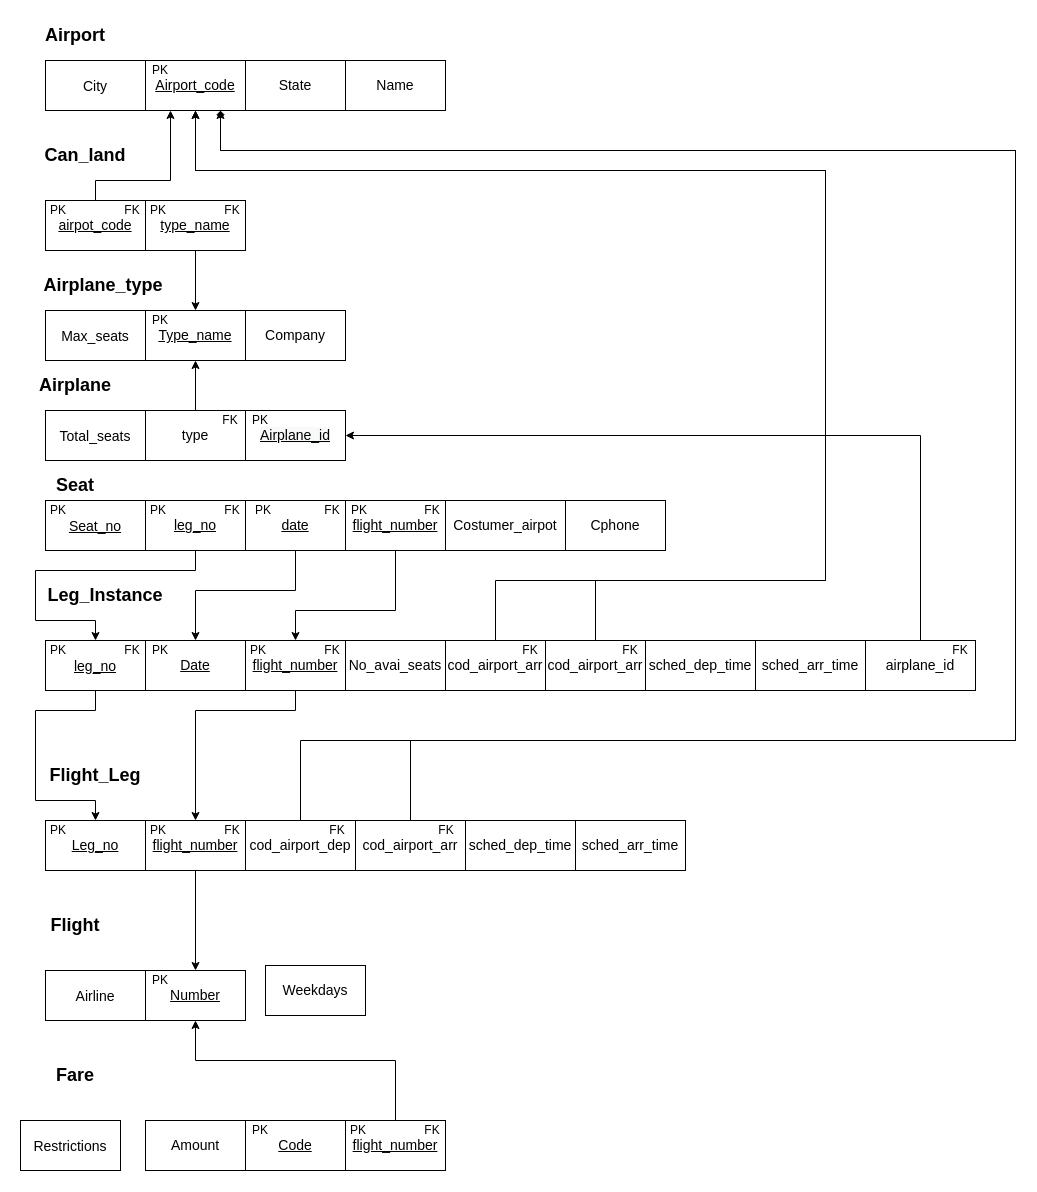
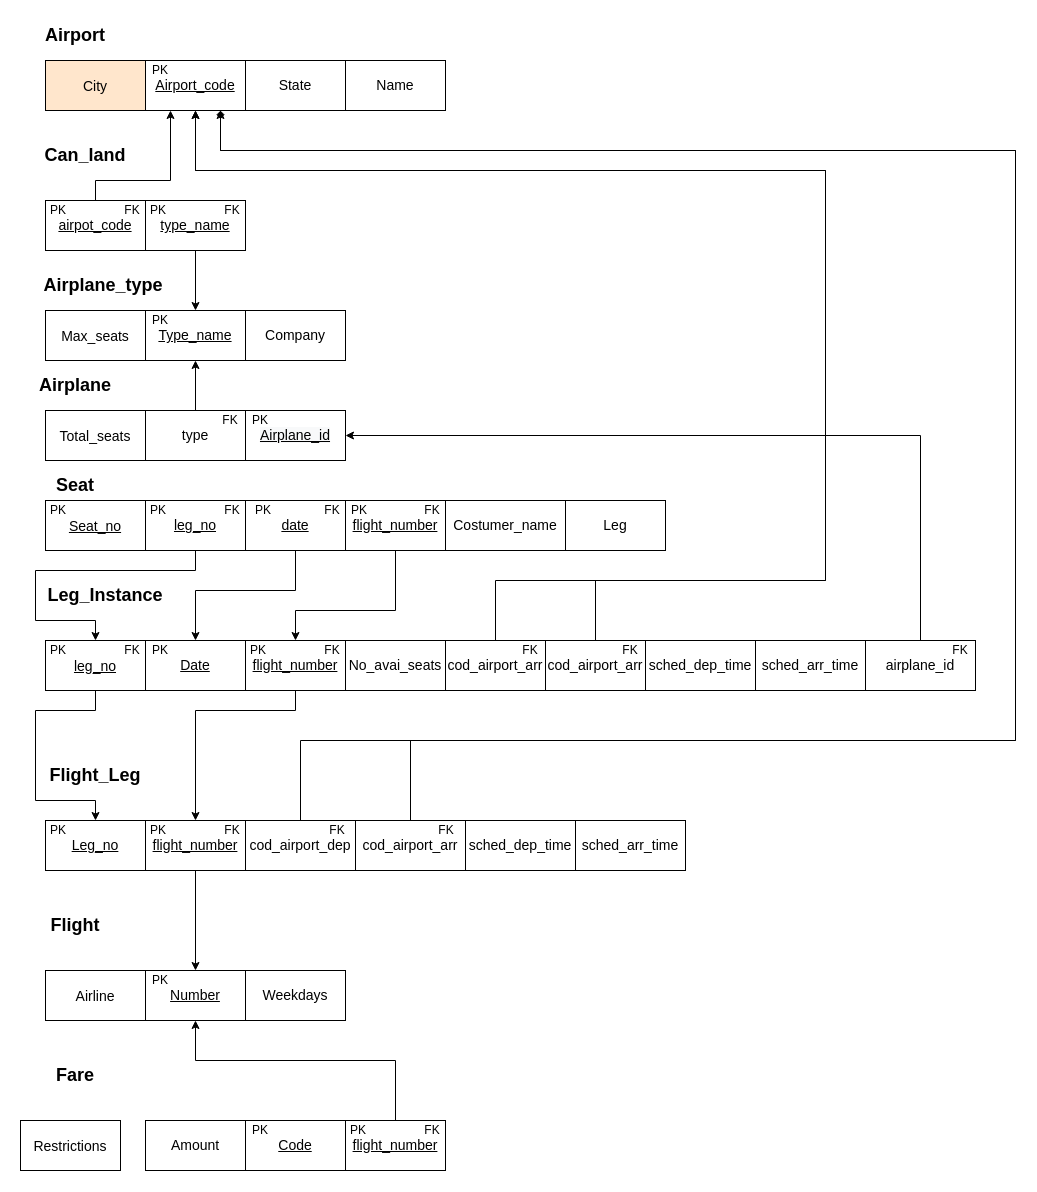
node "City": fillcolor #ffffff -> #ffe6cc
node "Costumer_airpot": label "Costumer_airpot" -> "Costumer_name"
node "Cphone": label "Cphone" -> "Leg"
node "Weekdays": moved (316, 991) -> (296, 996)
